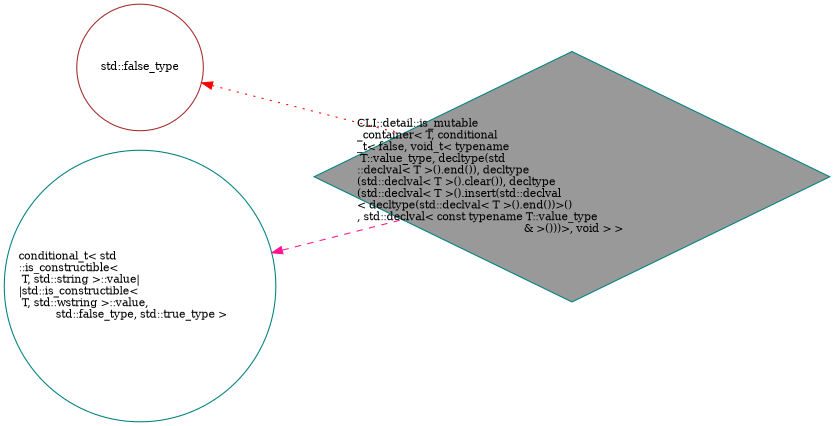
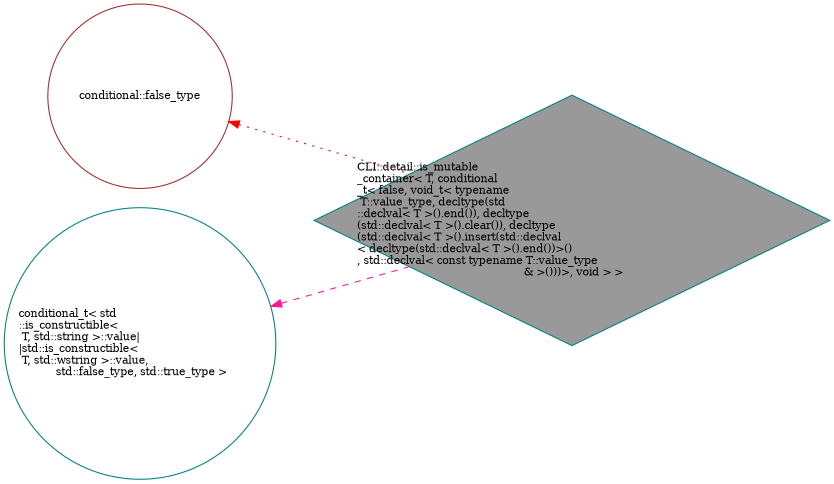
node "std::false_type": label "std::false_type" -> "conditional::false_type"
